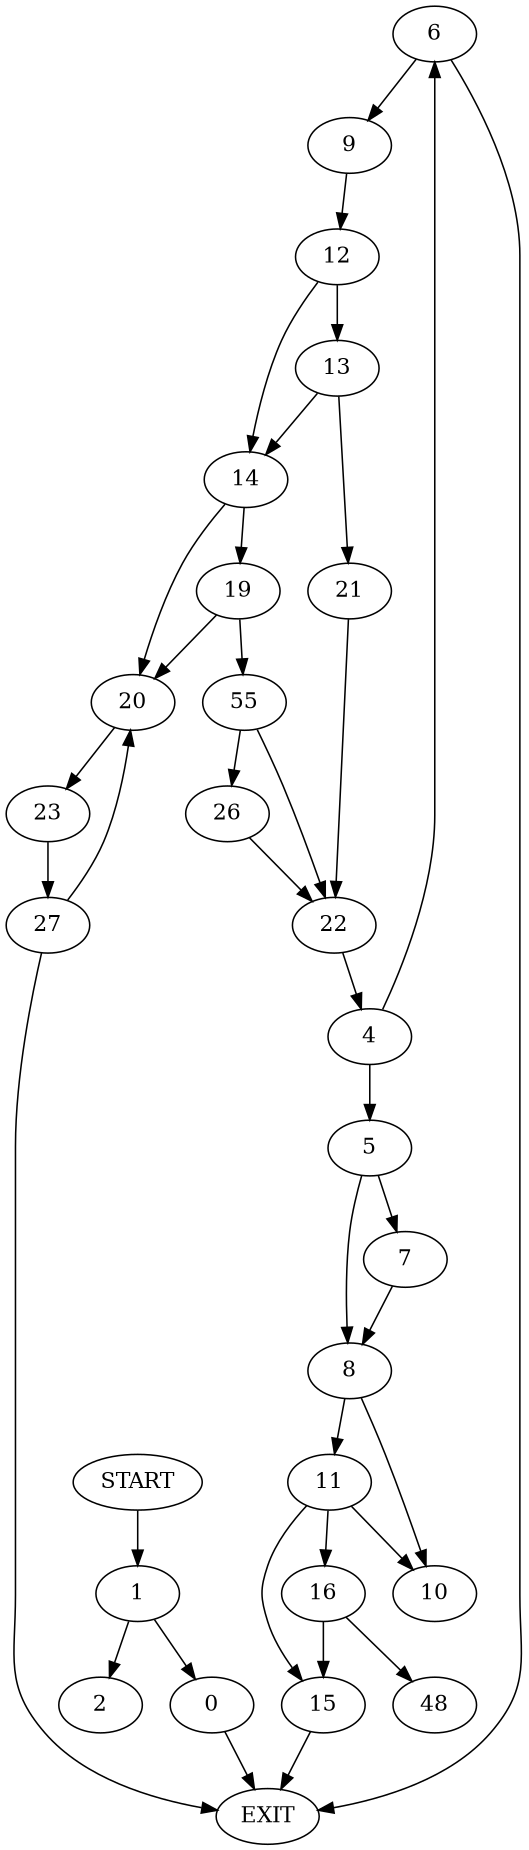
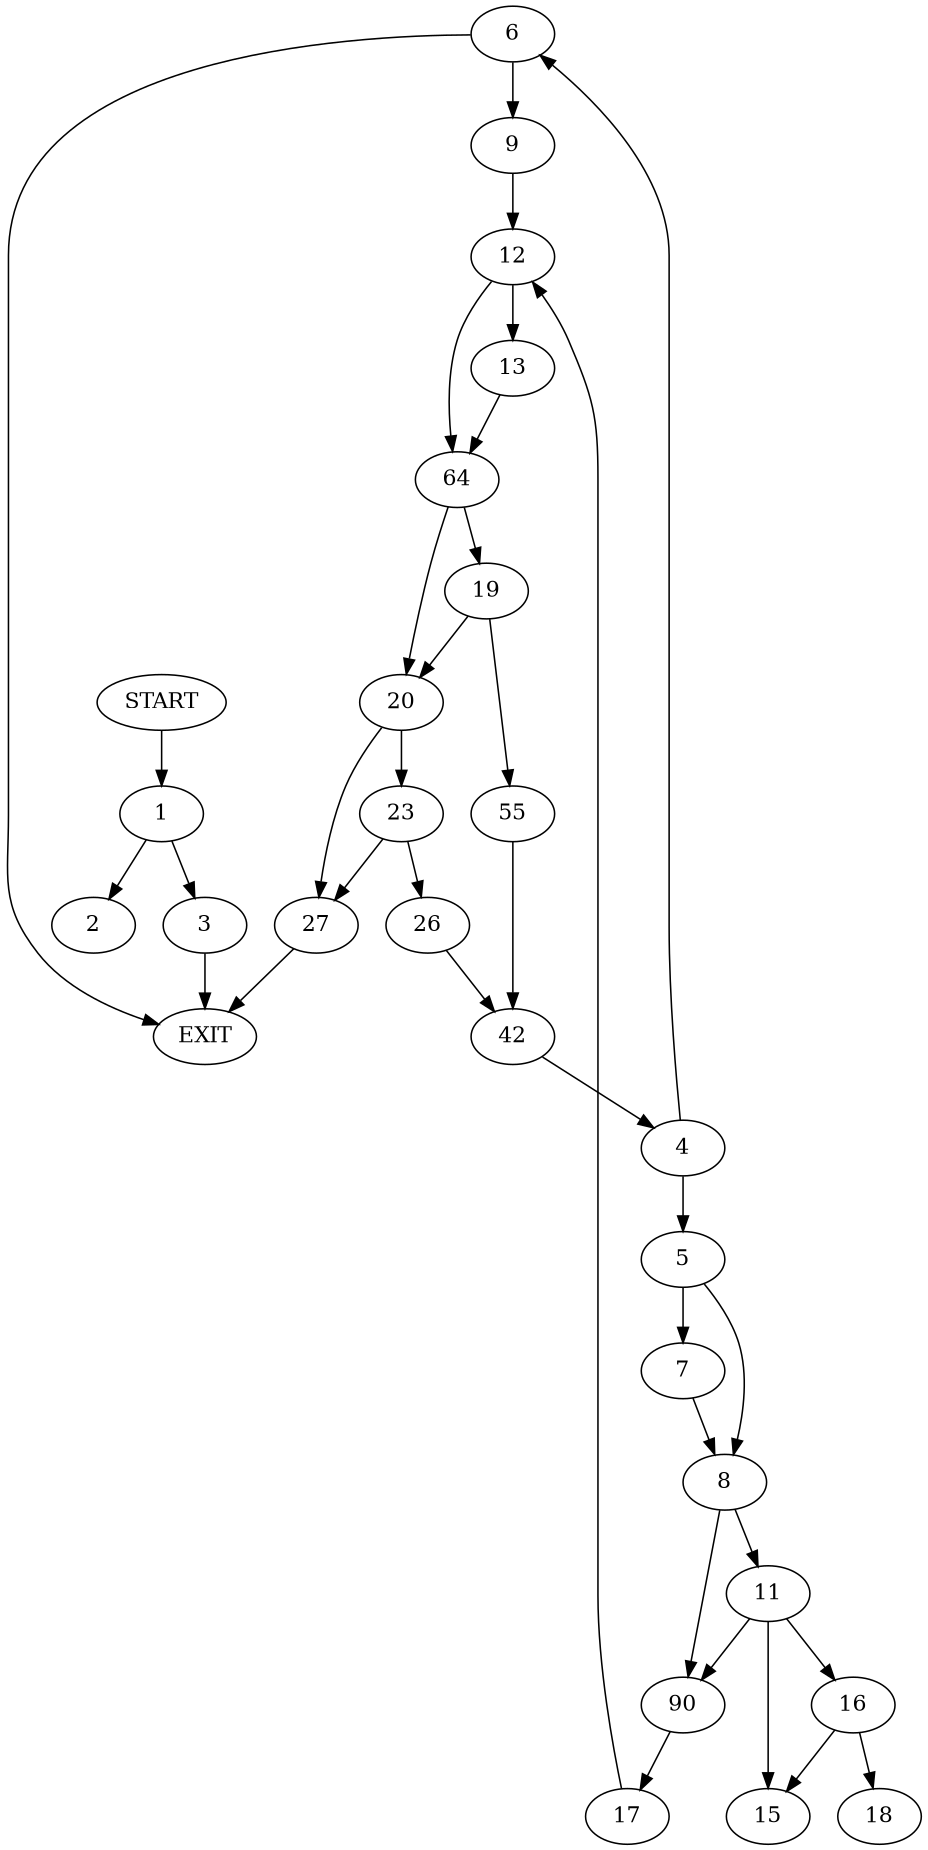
node "14": label "14" -> "64"
node "21": removed
edge "55" -> "26": now "23" -> "26"
edge "27" -> "20": reversed
node "22": label "22" -> "42"
node "10": label "10" -> "90"
node "0": label "0" -> "3"
node "48": label "48" -> "18"
edge "15" -> "EXIT": removed
node "17": added
